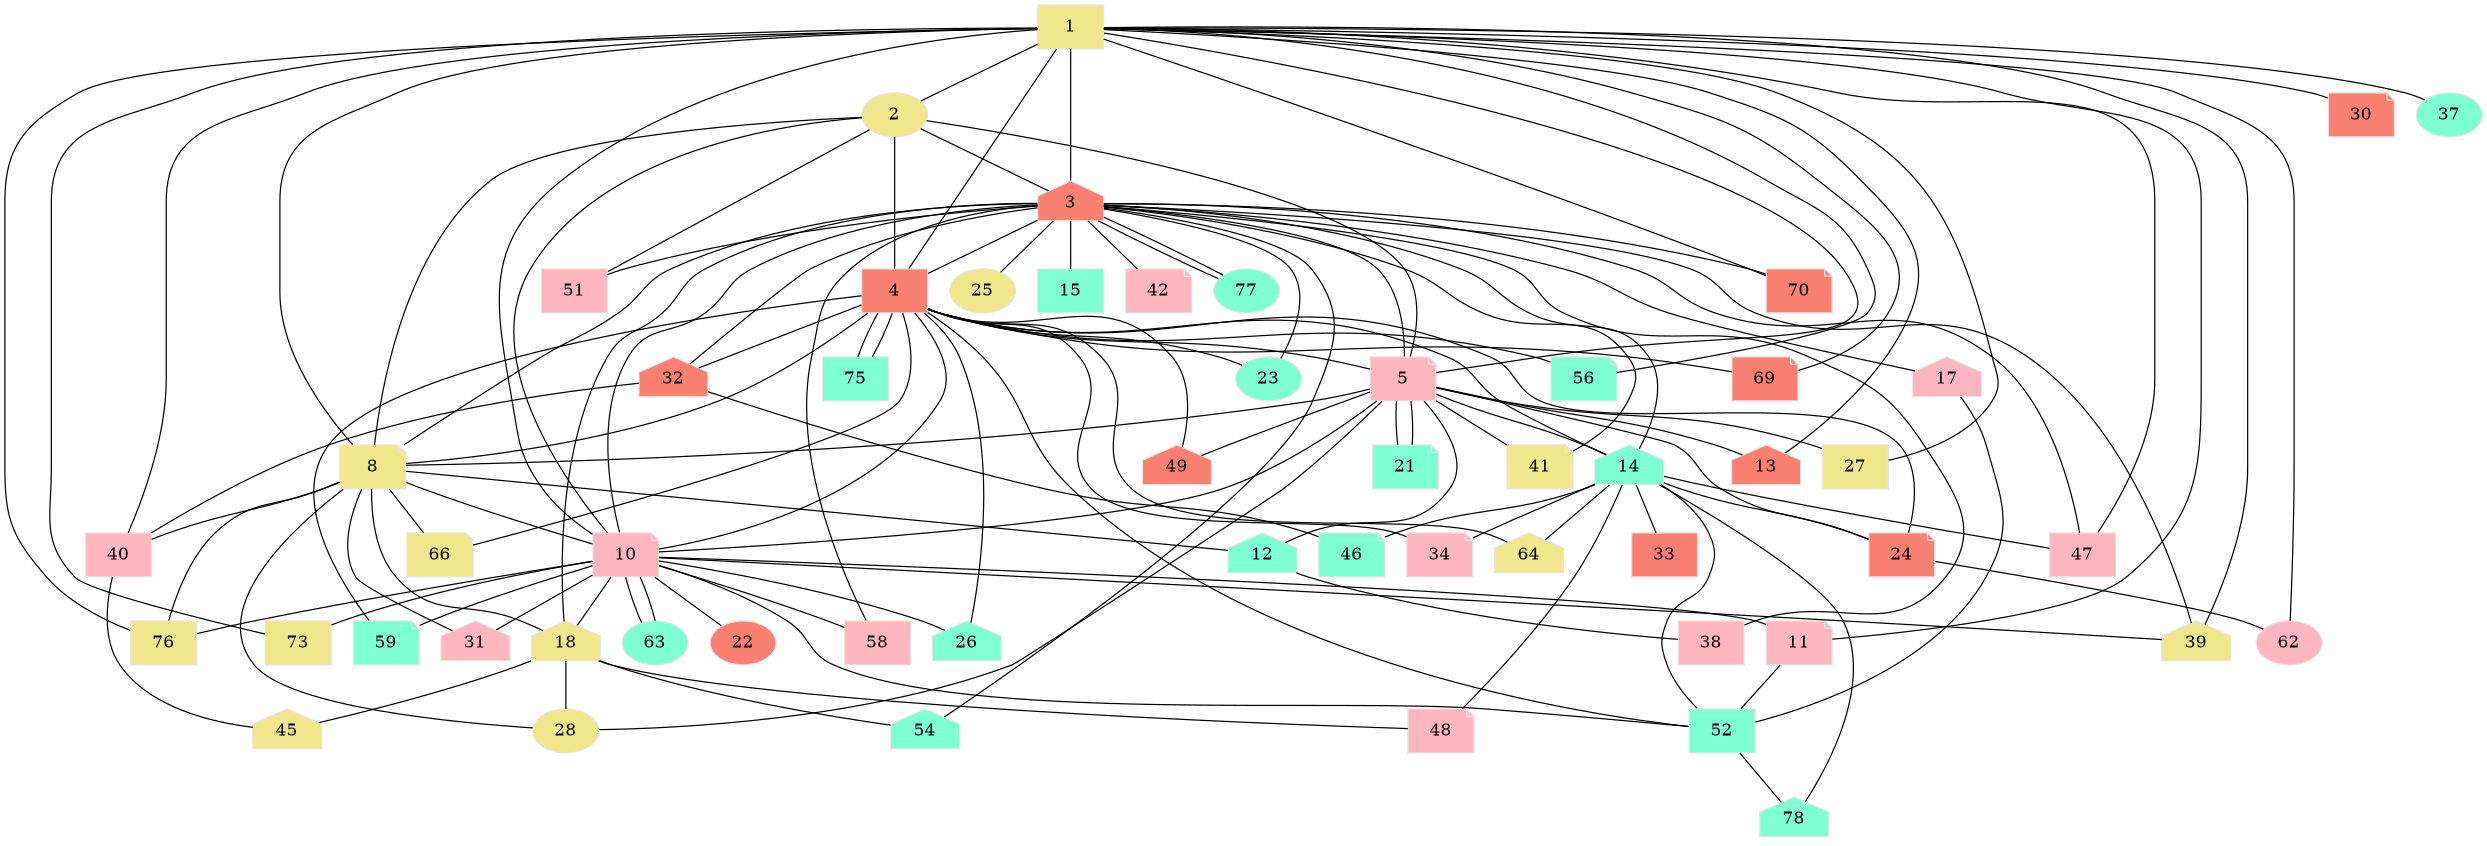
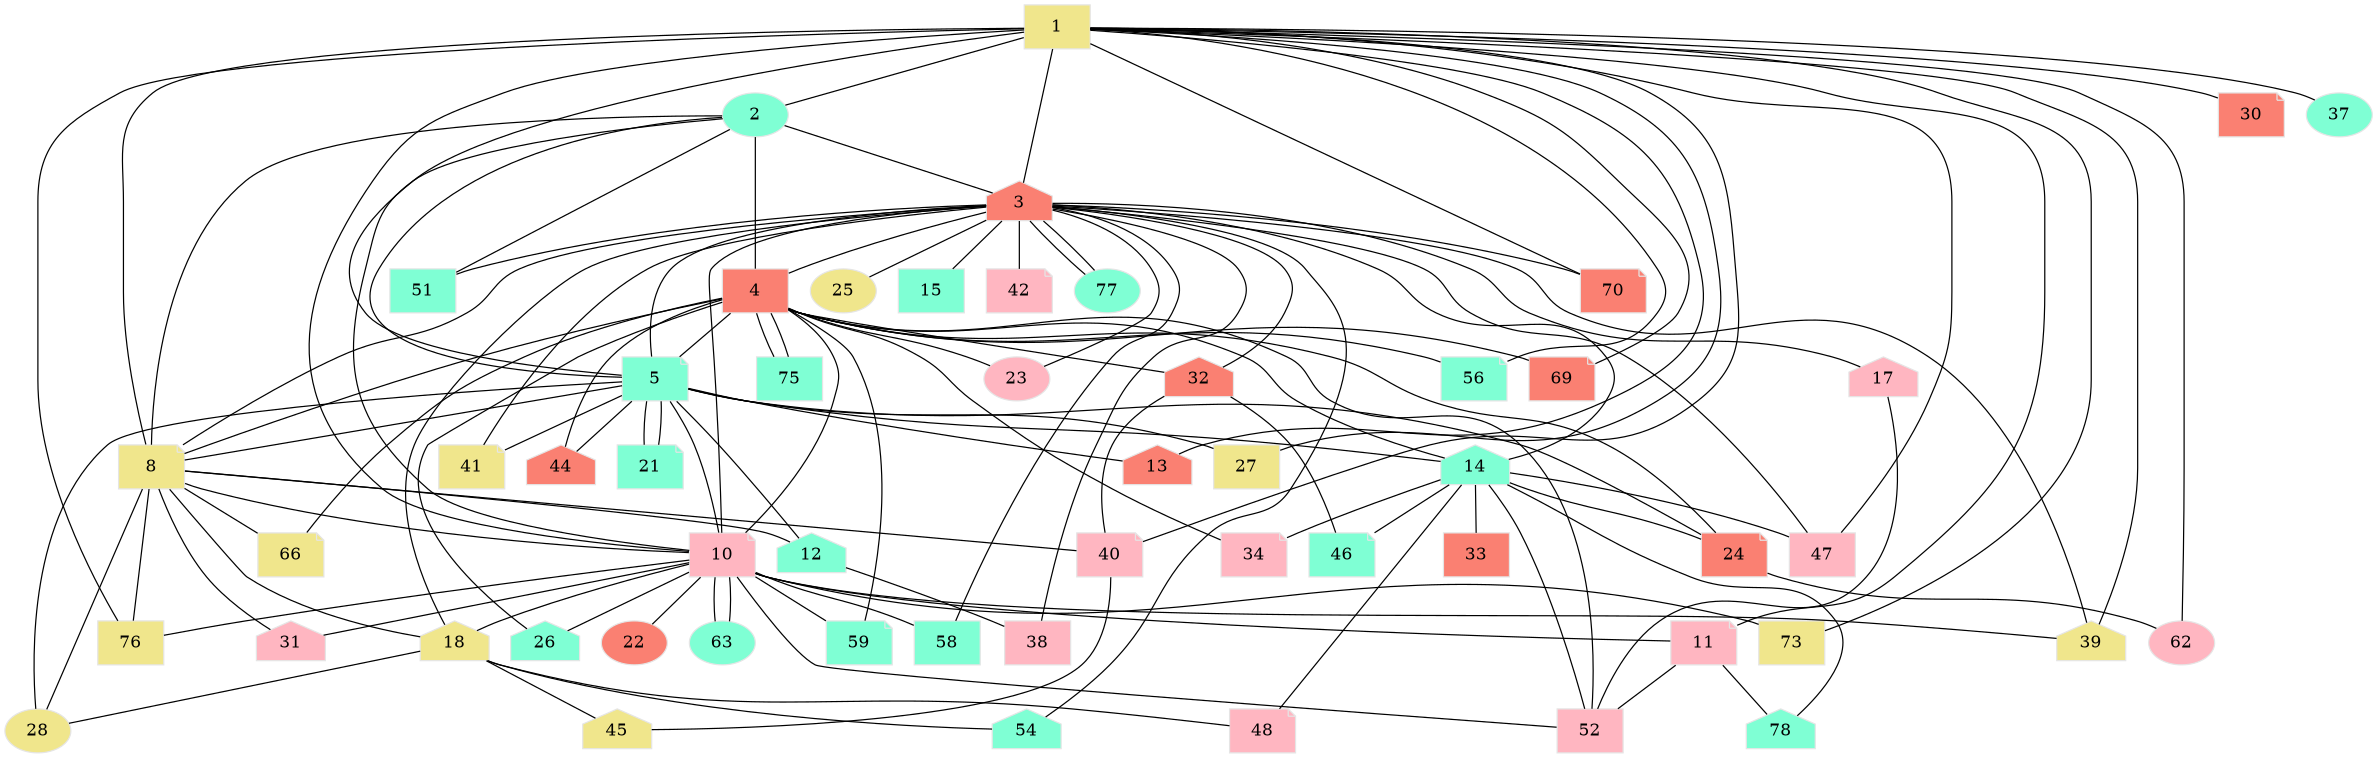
node "2": fillcolor khaki -> aquamarine
edge "1" -- "4": removed
node "51": fillcolor lightpink -> aquamarine
node "23": fillcolor aquamarine -> lightpink
node "5": fillcolor lightpink -> aquamarine
node "49": label "49" -> "44"
node "40": shape box -> note
node "64": removed
node "58": fillcolor lightpink -> aquamarine
node "52": fillcolor aquamarine -> lightpink
edge "52" -- "78": now "11" -- "78"
